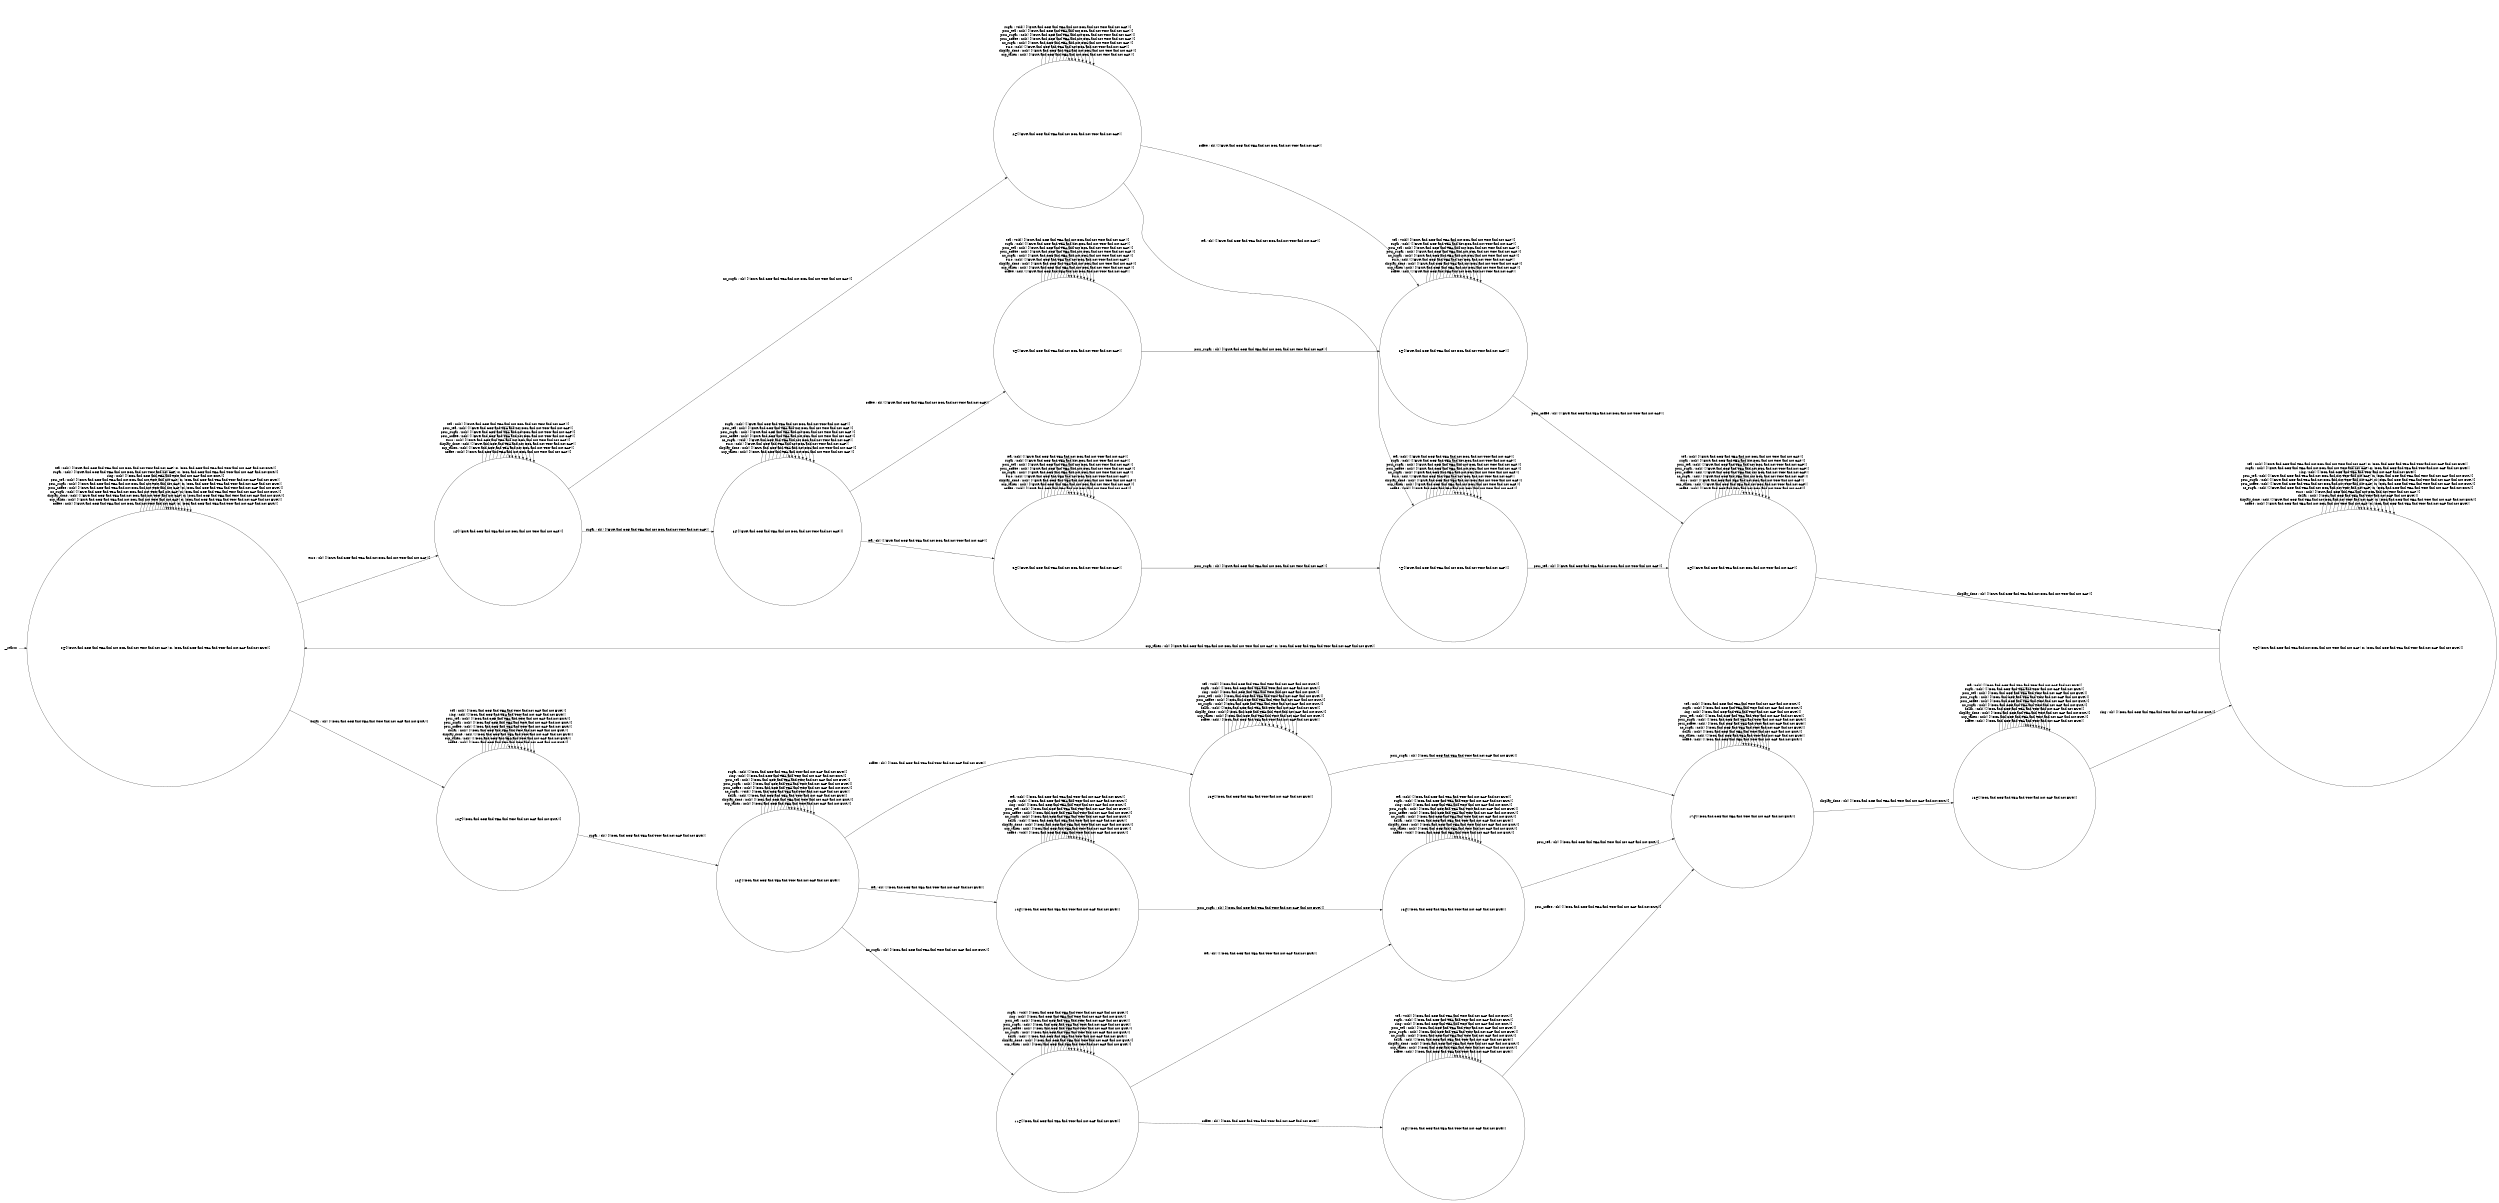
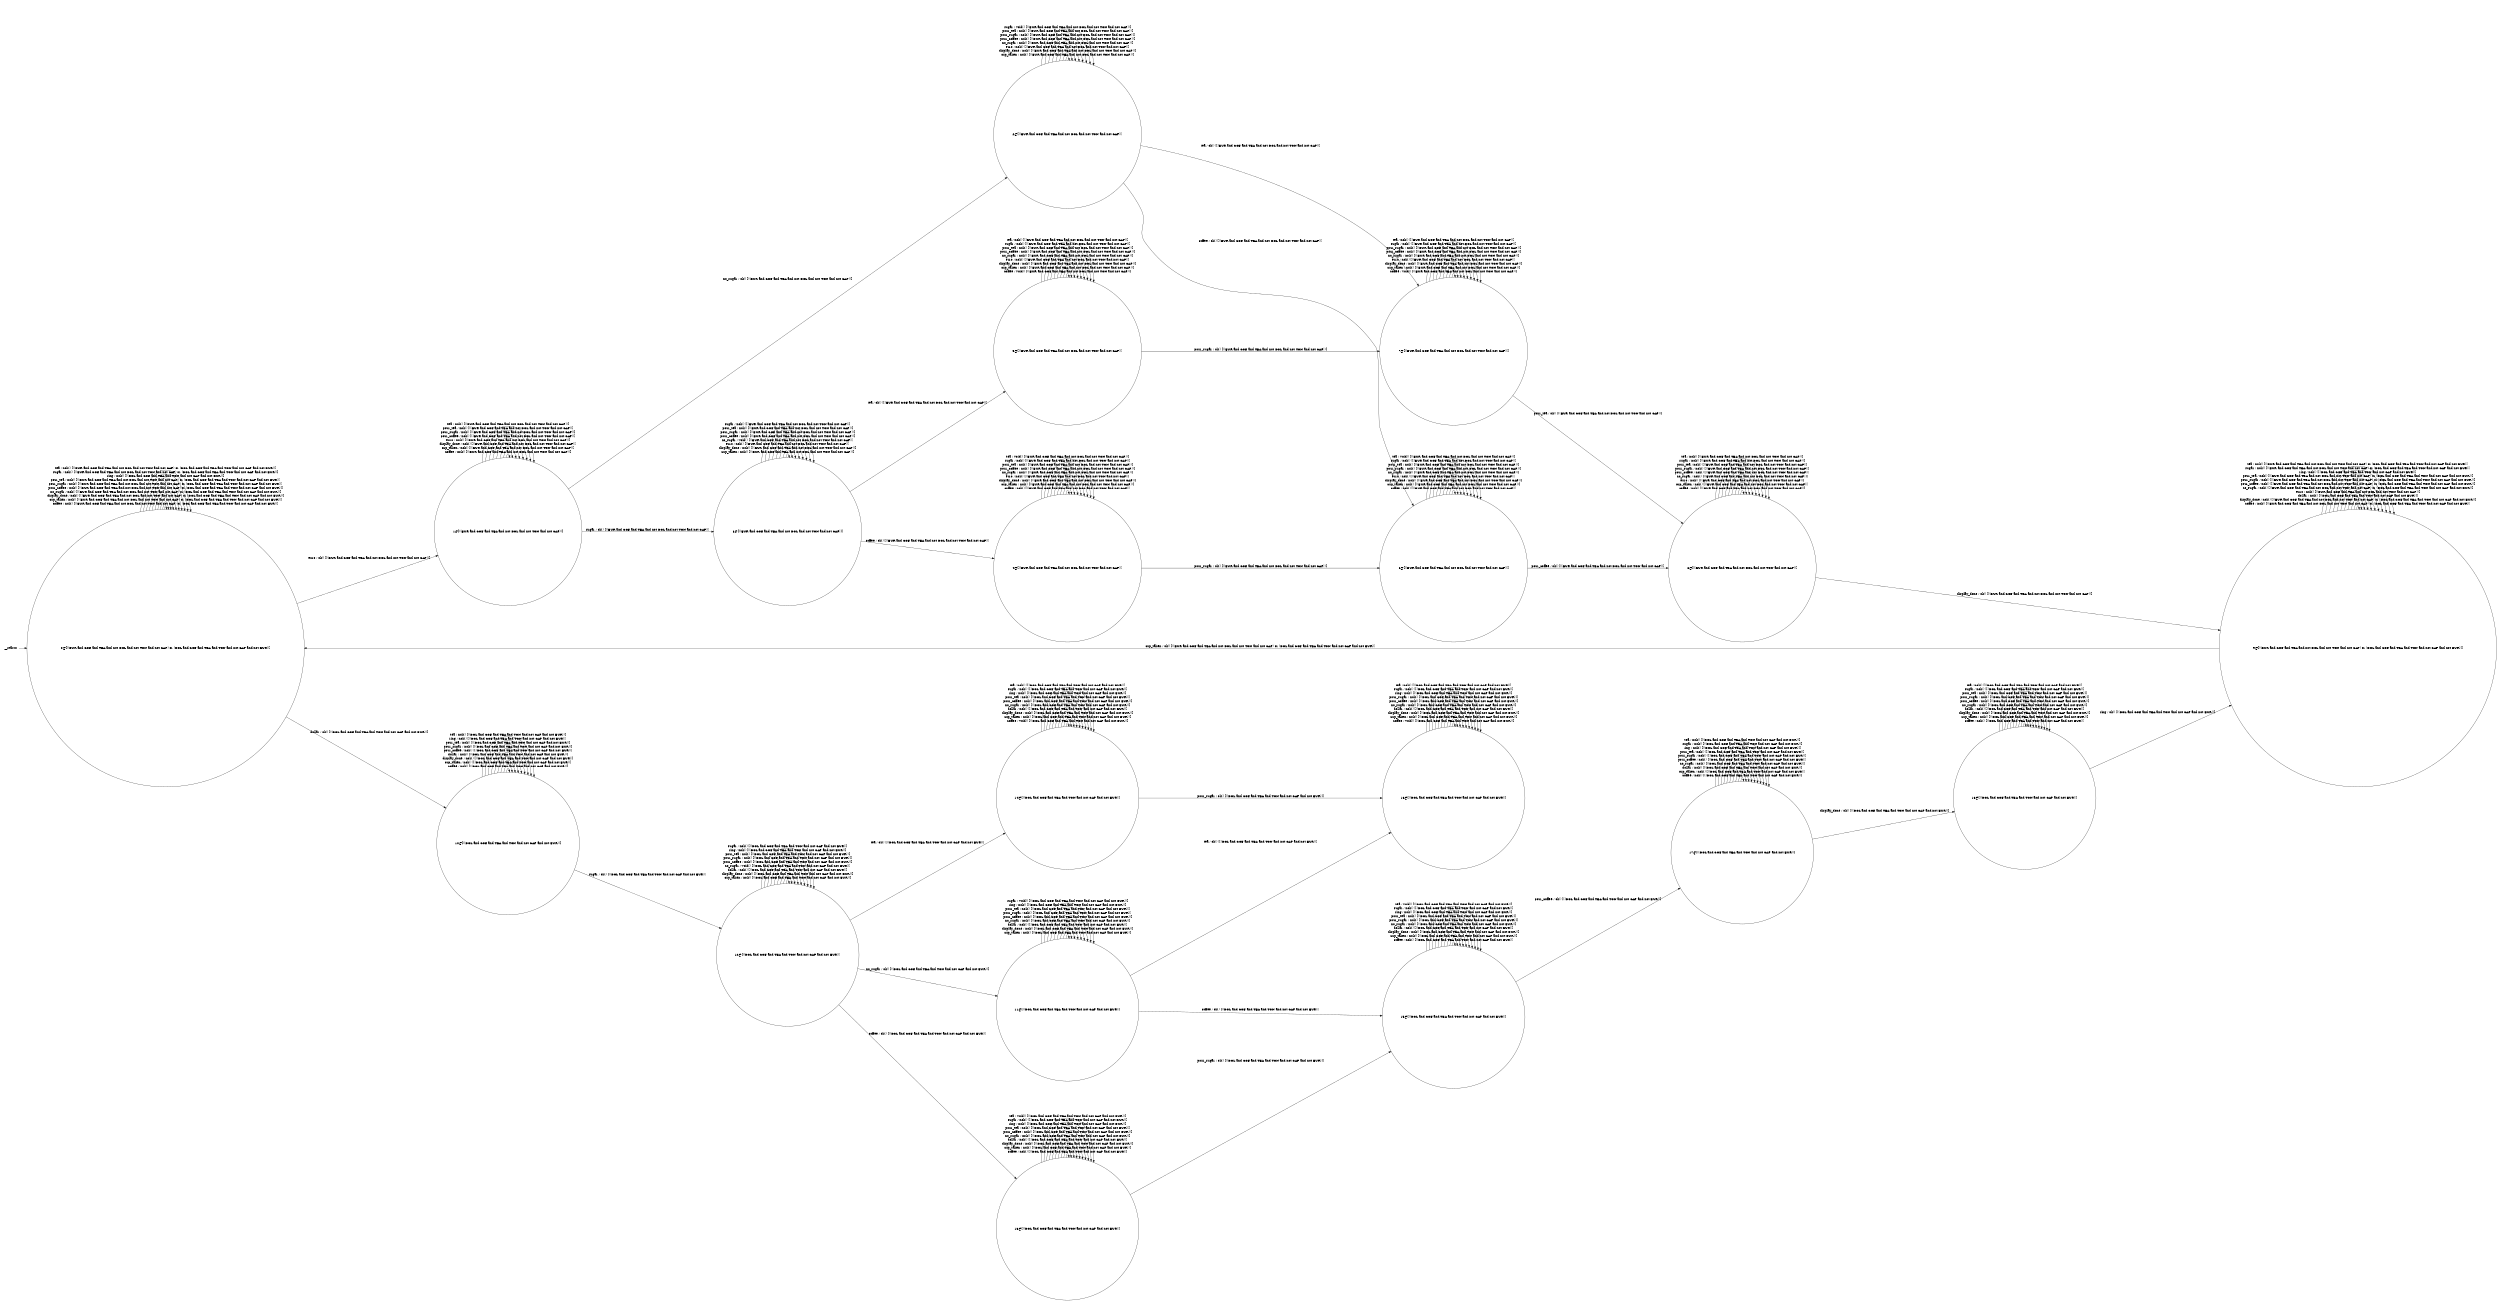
edge "13@[((DOL and COF and TEA and TON and not CAP and not EUR))]" -> "17@[((DOL and COF and TEA and TON and not CAP and not EUR))]": now "13@[((DOL and COF and TEA and TON and not CAP and not EUR))]" -> "15@[((DOL and COF and TEA and TON and not CAP and not EUR))]"
edge "16@[((DOL and COF and TEA and TON and not CAP and not EUR))]" -> "17@[((DOL and COF and TEA and TON and not CAP and not EUR))]": removed, label "pour_tea / ok() [((DOL and COF and TEA and TON and not CAP and not EUR))]"
